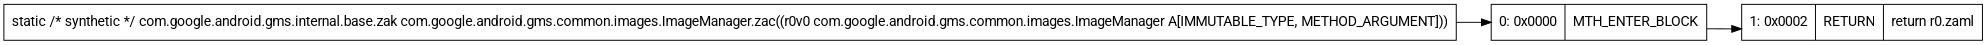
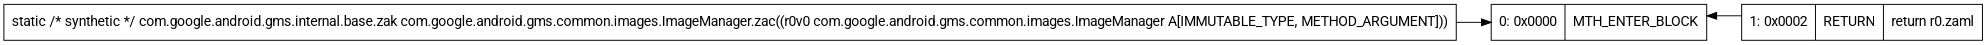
edge "0: 0x0000" -> "1: 0x0002": reversed
